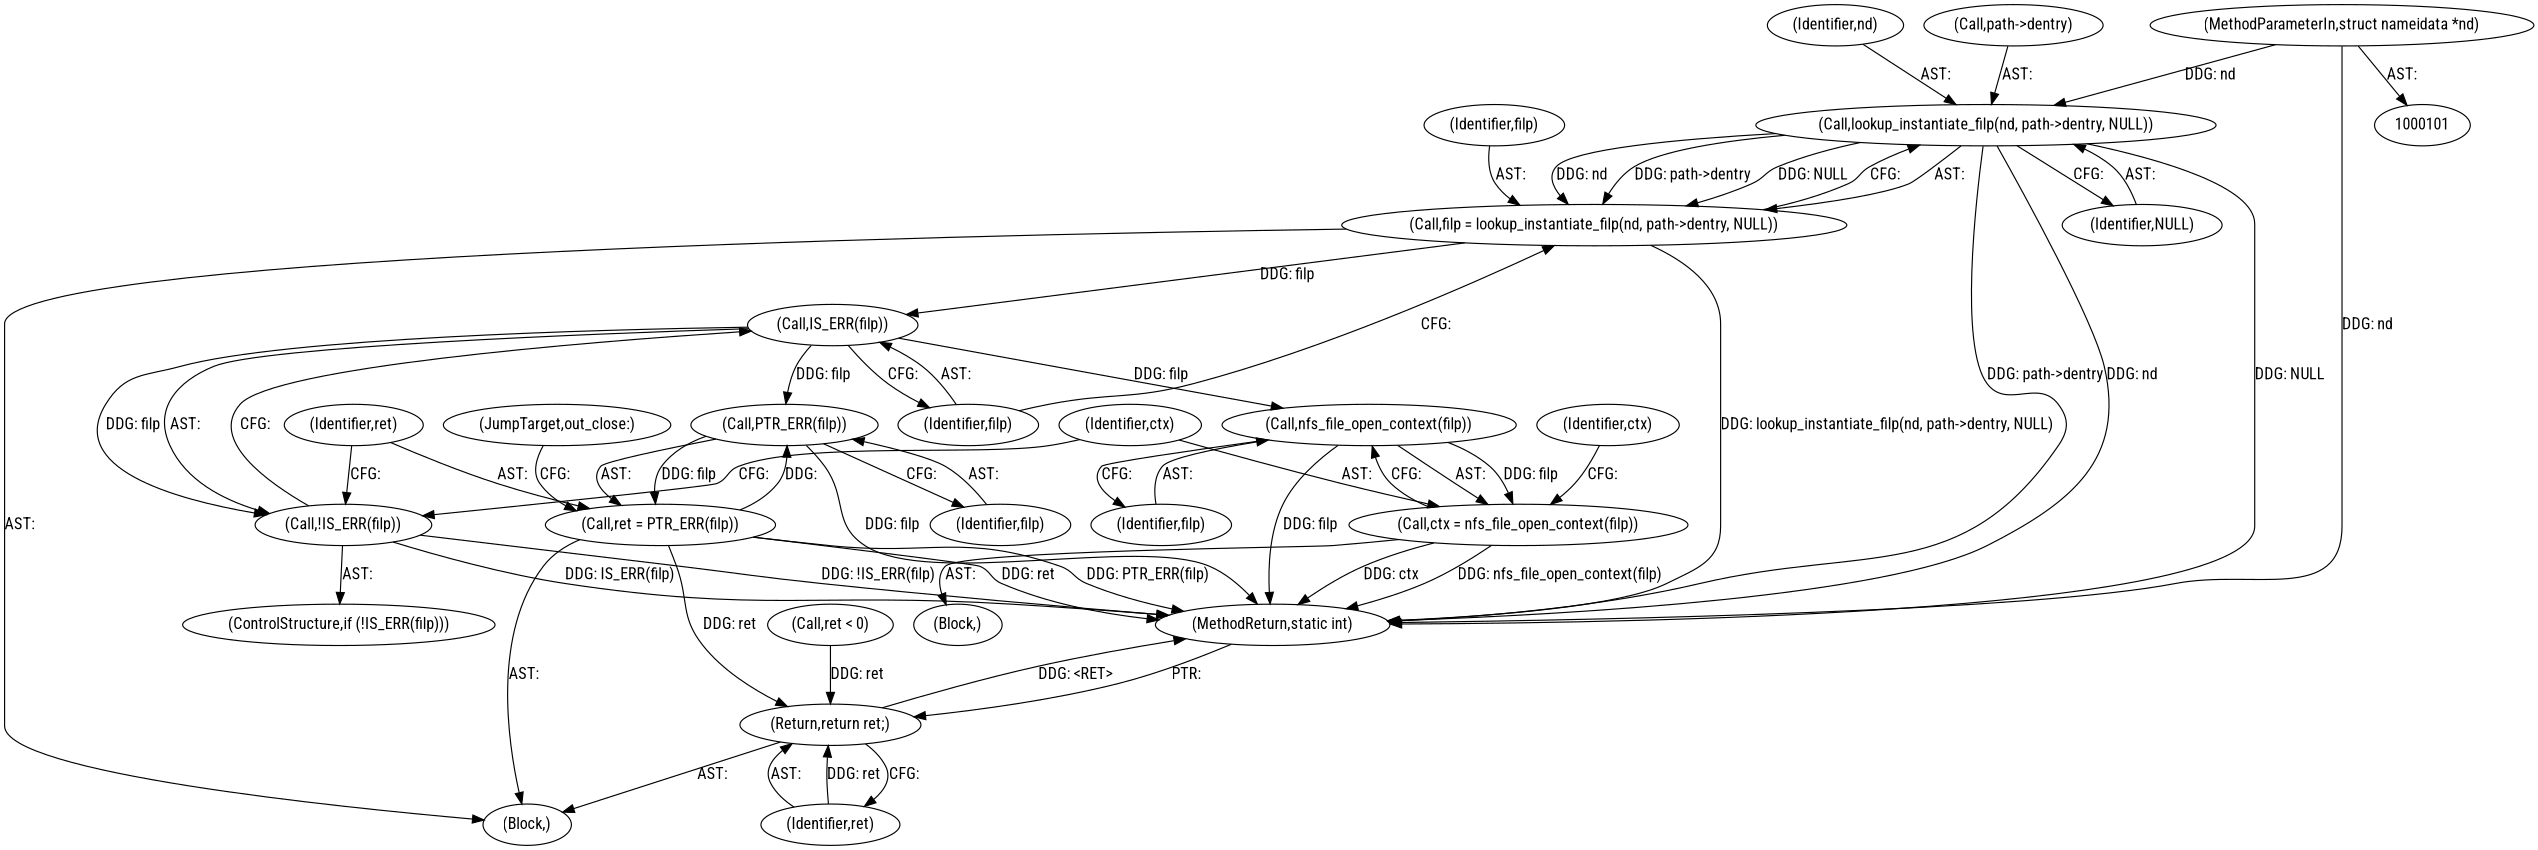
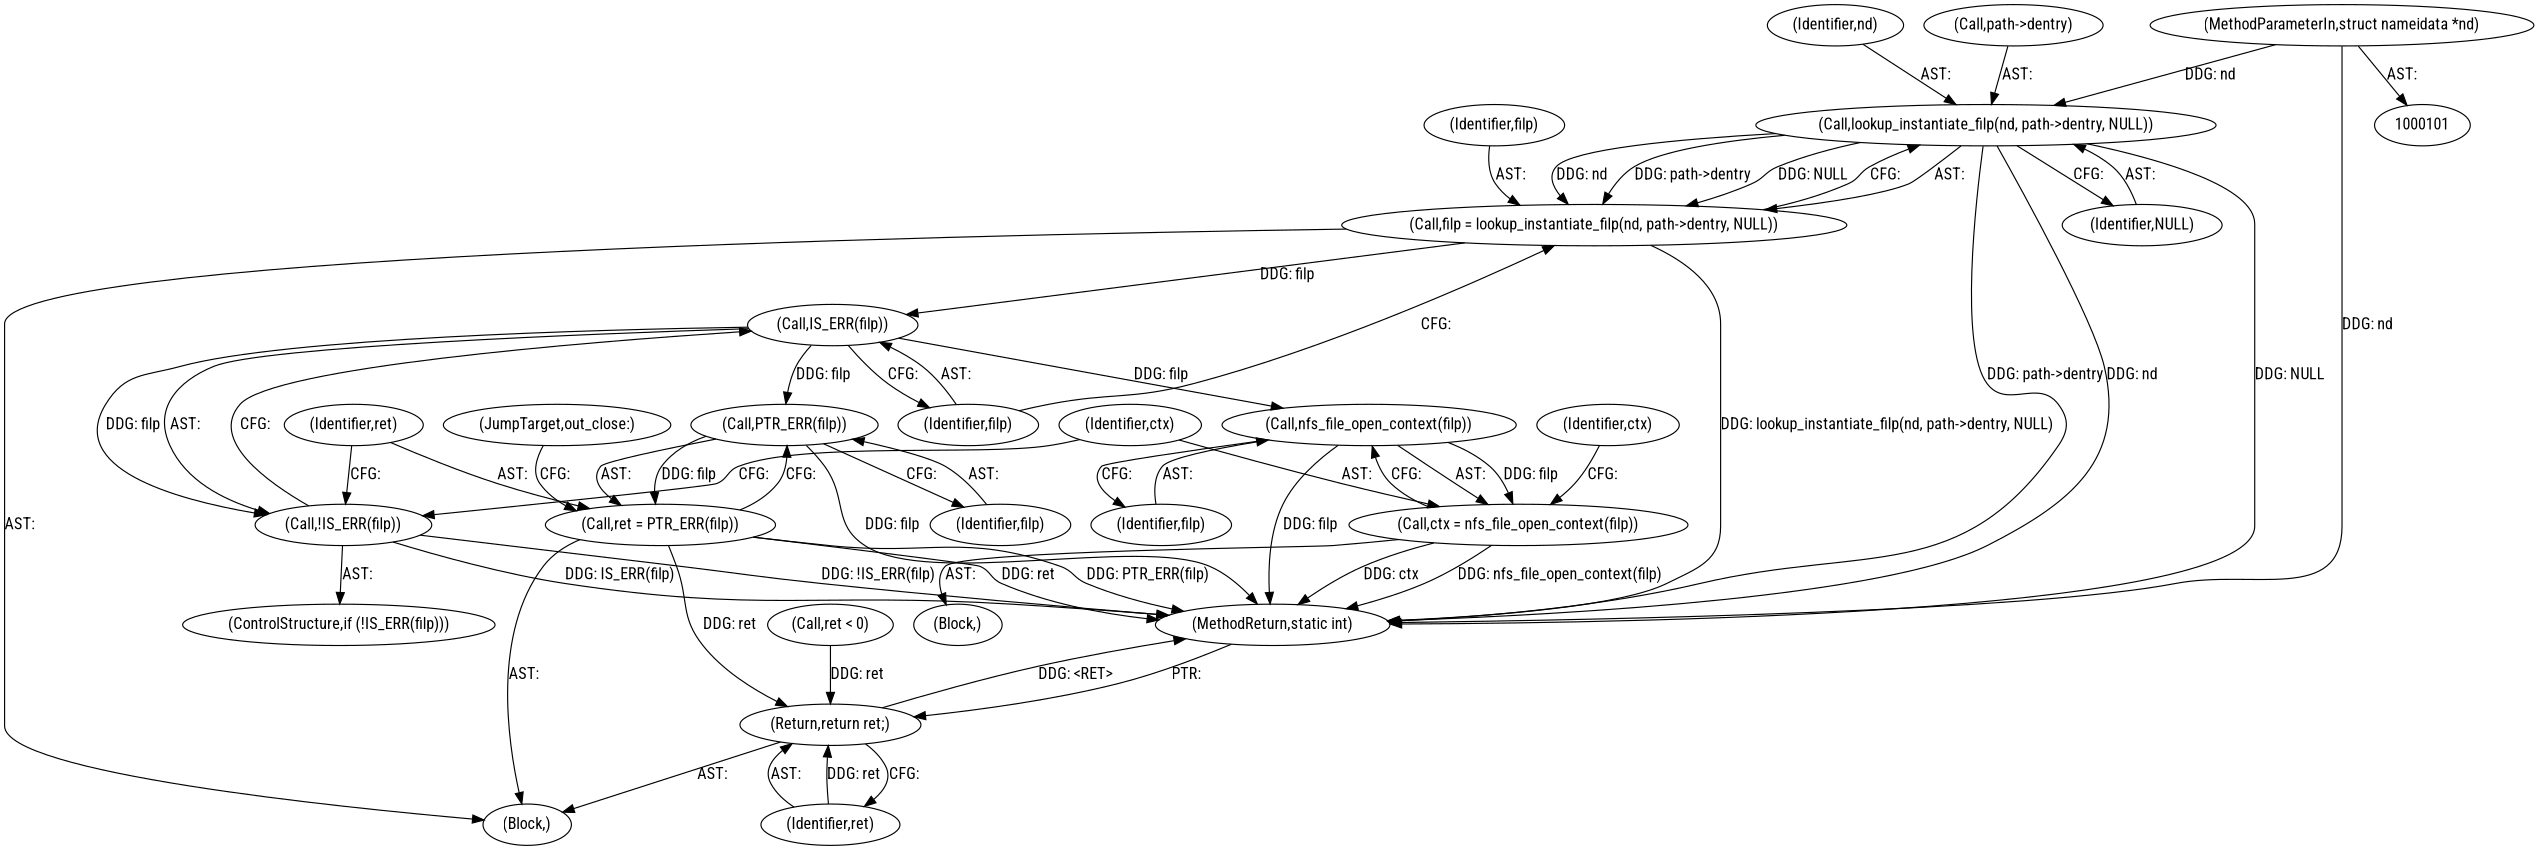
edge "(Call,ret = PTR_ERR(filp))" -> "(Call,PTR_ERR(filp))": label "DDG: " -> "CFG: "
